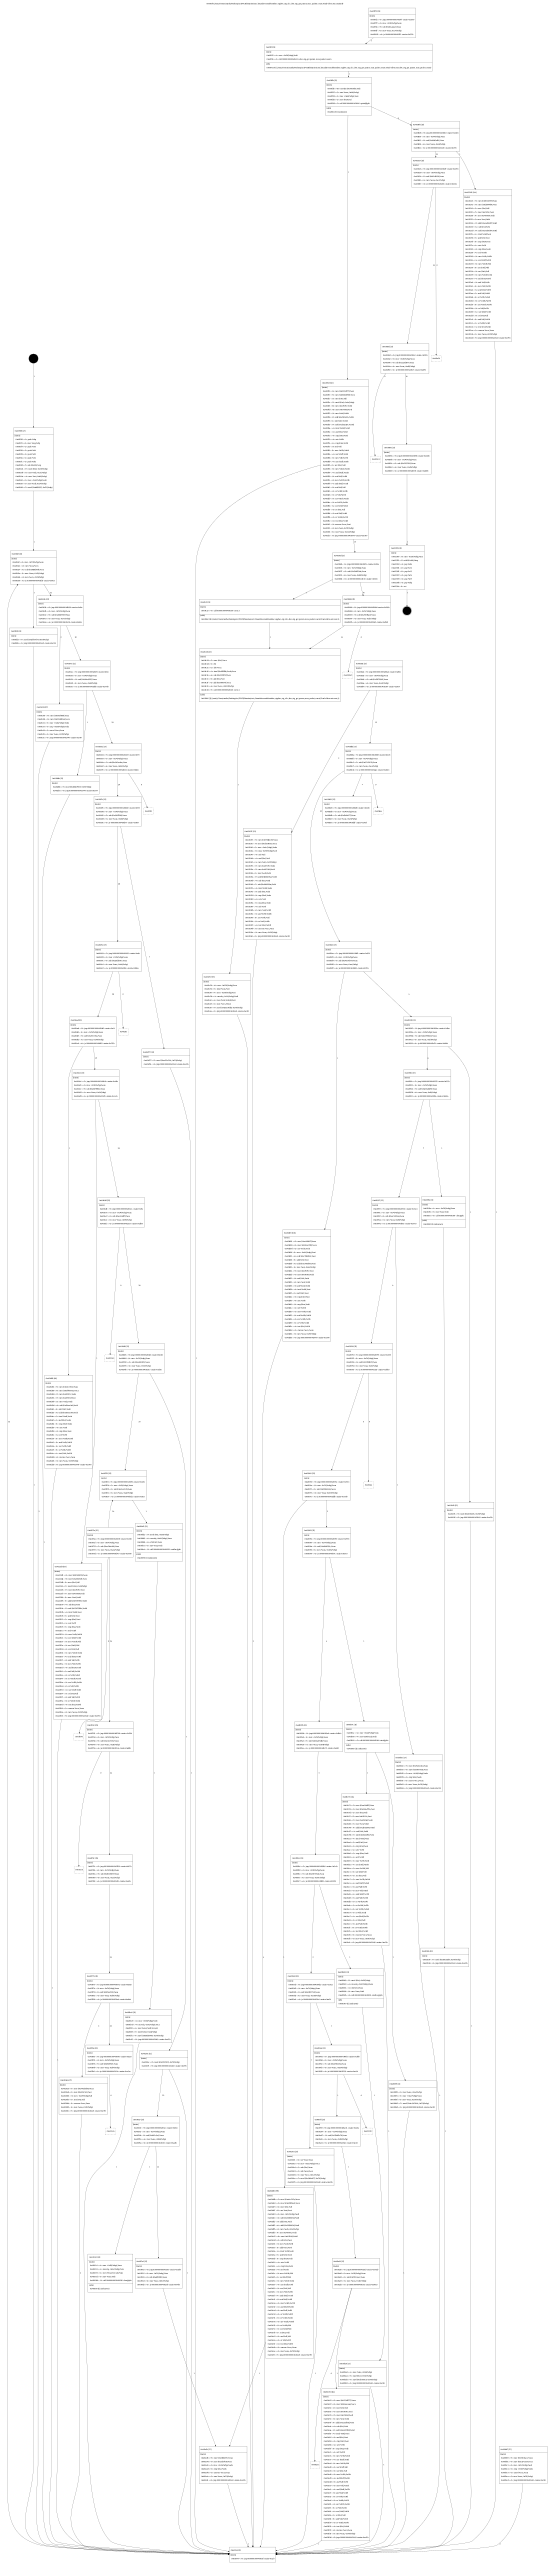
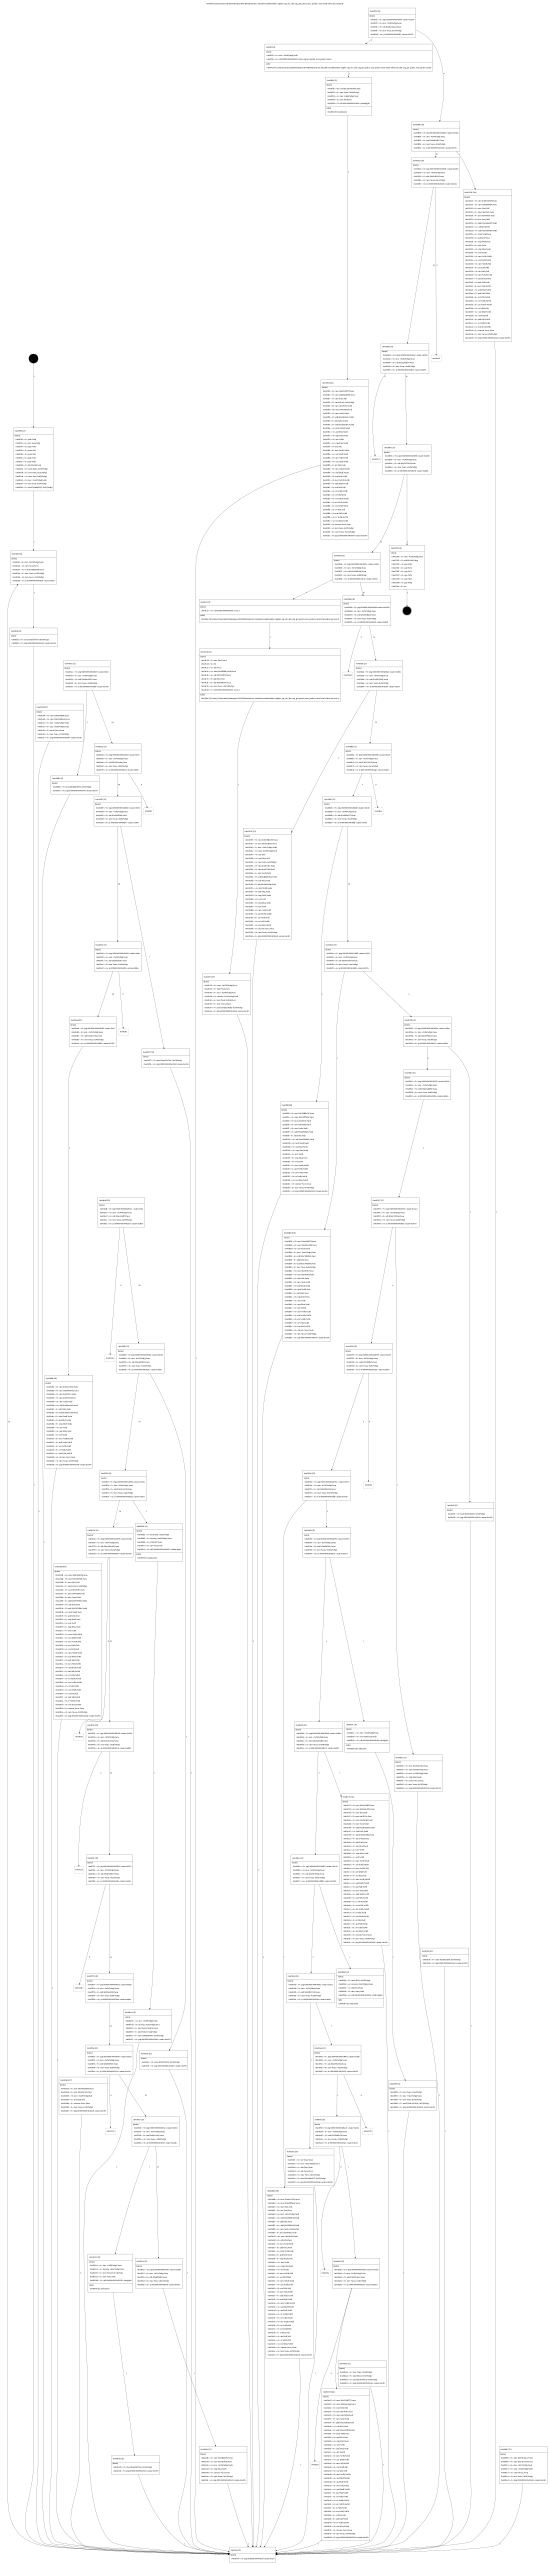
edge "0x401f1b [23]" -> "0x40180b [25]": now "0x4017f2 [25]" -> "0x40180b [25]"
edge "0x401f32 [161]" -> "0x40186f [25]": now "0x401856 [25]" -> "0x40186f [25]"
node "0x401636 [22]": removed
edge "0x401888 [25]" -> "0x401c28 [40]": now "0x401888 [25]" -> "0x4018a1 [25]"
edge "0x4018ba [25]" -> "0x4018ec [25]": now "0x4018d3 [25]" -> "0x4018ec [25]"
node "0x4016c6 [25]": removed
node "0x401fdf [88]": added
node "0x4020fa [12]": removed
edge "0x40172a [25]" -> "0x401711 [25]": reversed
edge "0x401b4c [13]" -> "0x401c73 [144]": now "0x40199b [25]" -> "0x401c73 [144]"
node "0x40243b": added
edge "0x401775 [25]" -> "0x4020a6 [27]": removed, label "2"
edge "0x40236c [12]" -> "0x4017a7 [25]": now "0x40178e [25]" -> "0x4017a7 [25]"
edge "0x401b89 [23]" -> "0x401ba0 [23]": removed, label "1"
node "0x40241e": added
edge "0x401ddb [155]" -> "0x401a3b [27]": now "0x401ddb [155]" -> "0x402449 [5]"
node "0x4020d5 [12]": added
